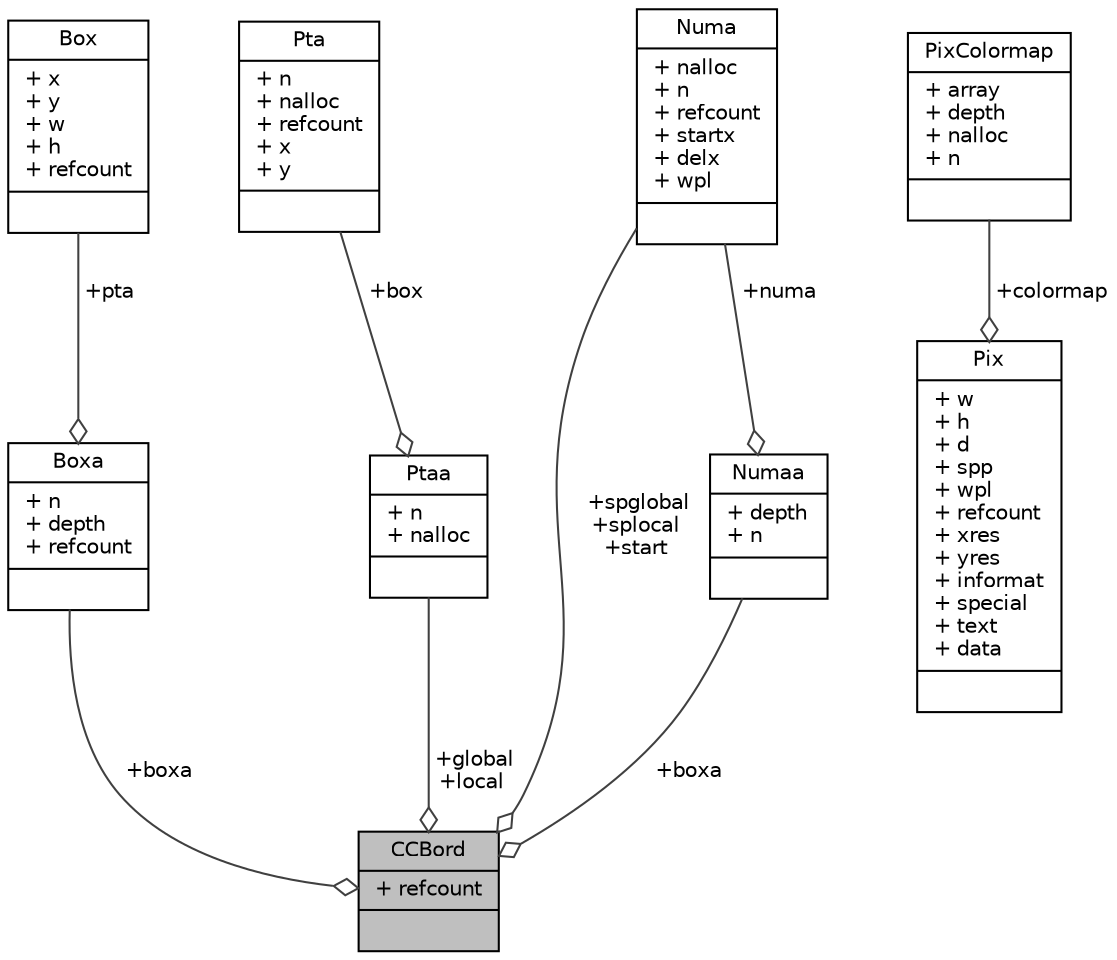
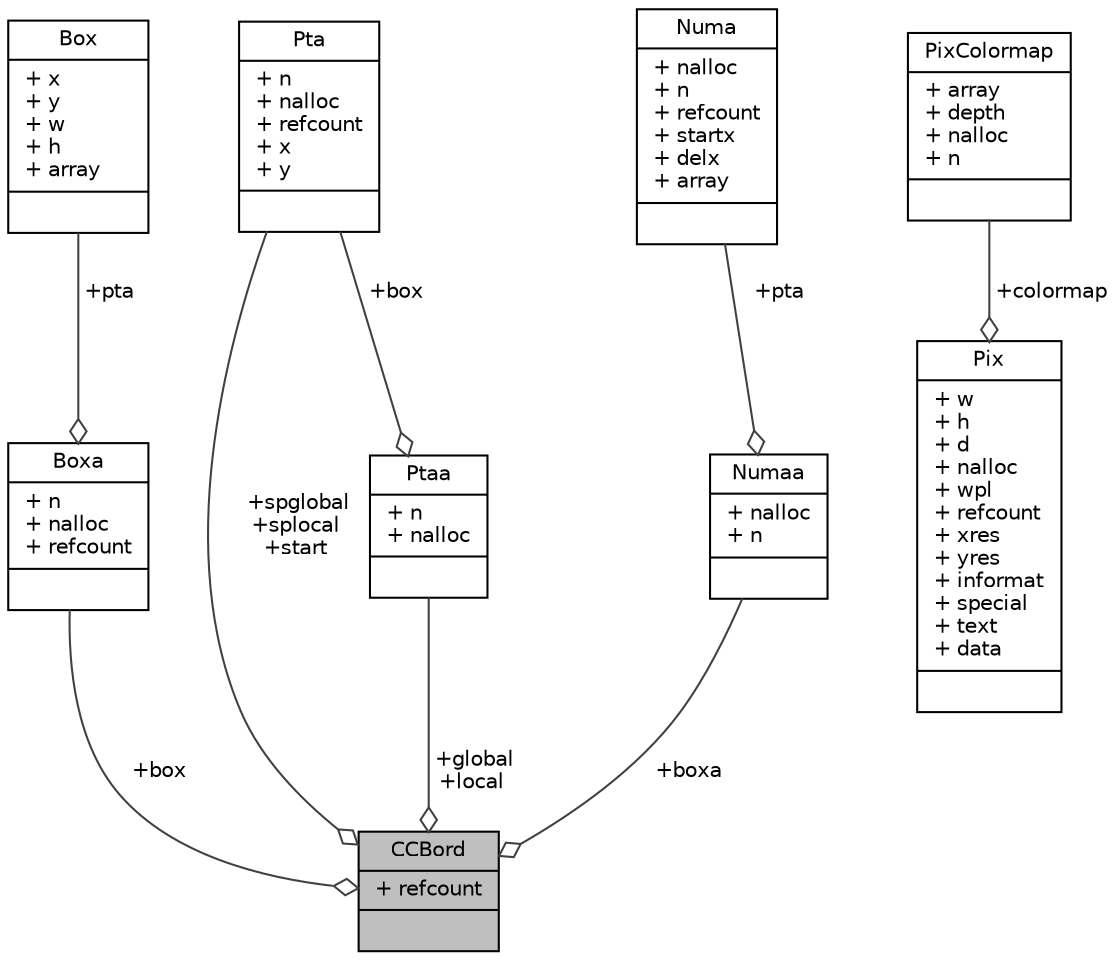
node "Box": text "+ refcount" -> "+ array"
node "Numa": text "+ wpl" -> "+ array"
edge "Numa" -> "Numaa": label " +numa" -> " +pta"
node "Pix": text "+ spp" -> "+ nalloc"
node "Numaa": text "+ depth" -> "+ nalloc"
edge "Numa" -> "CCBord": now "Pta" -> "CCBord"
node "Boxa": text "+ depth" -> "+ nalloc"
edge "Boxa" -> "CCBord": label " +boxa" -> " +box"
